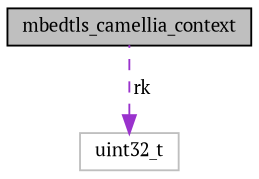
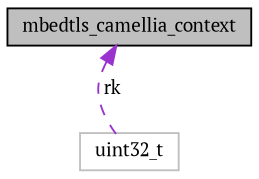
edge "mbedtls_camellia_context" -> "uint32_t": reversed
